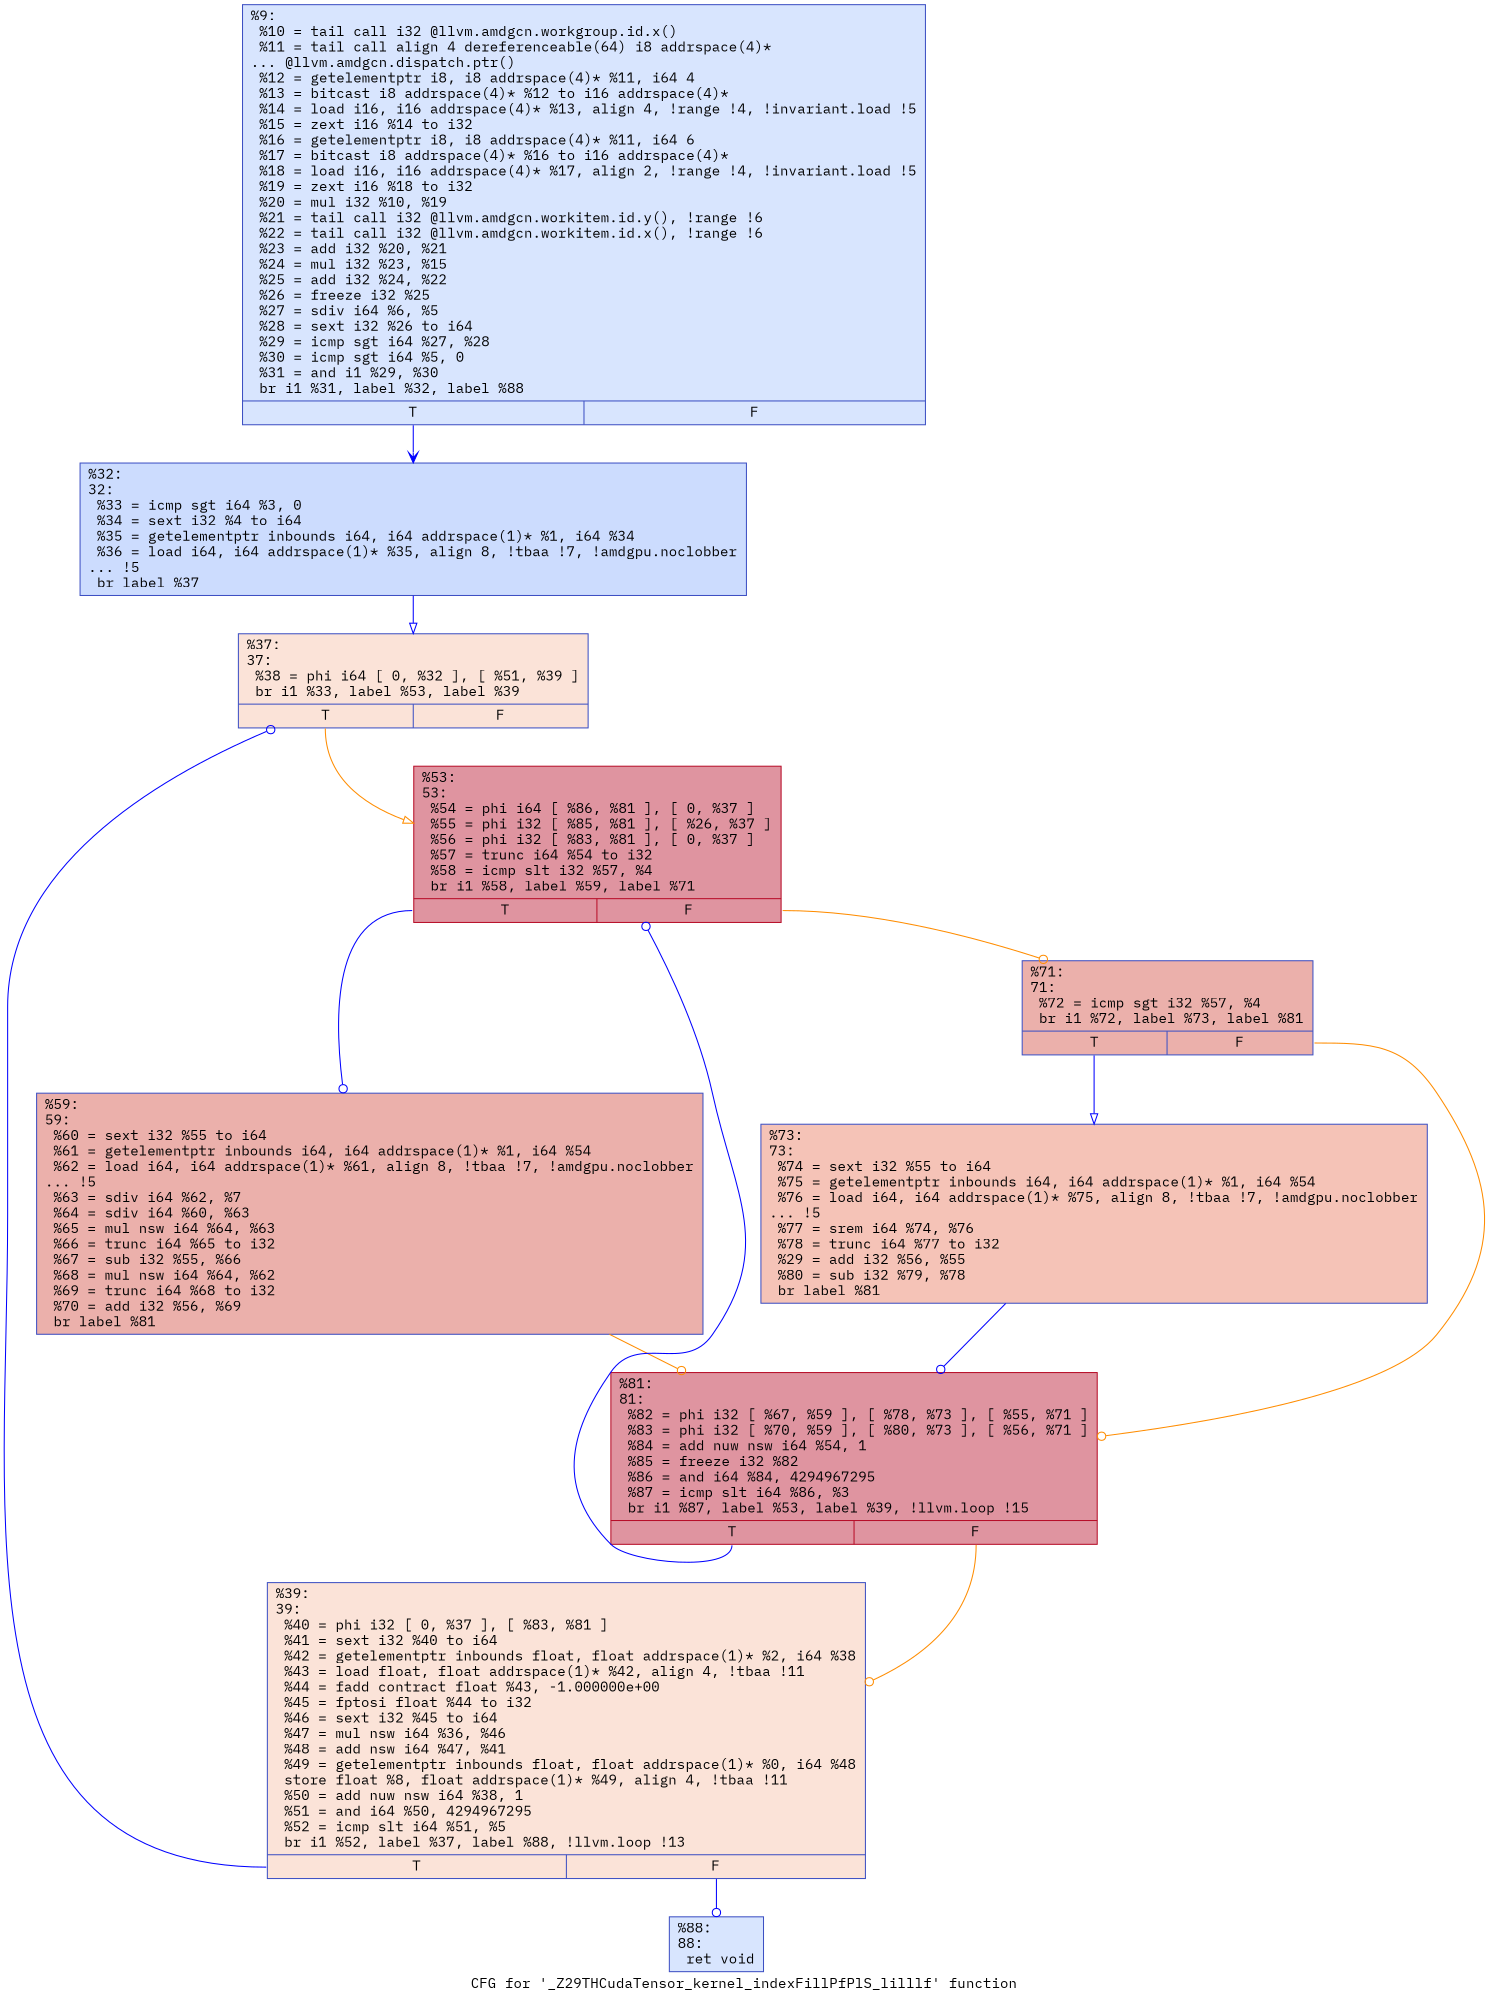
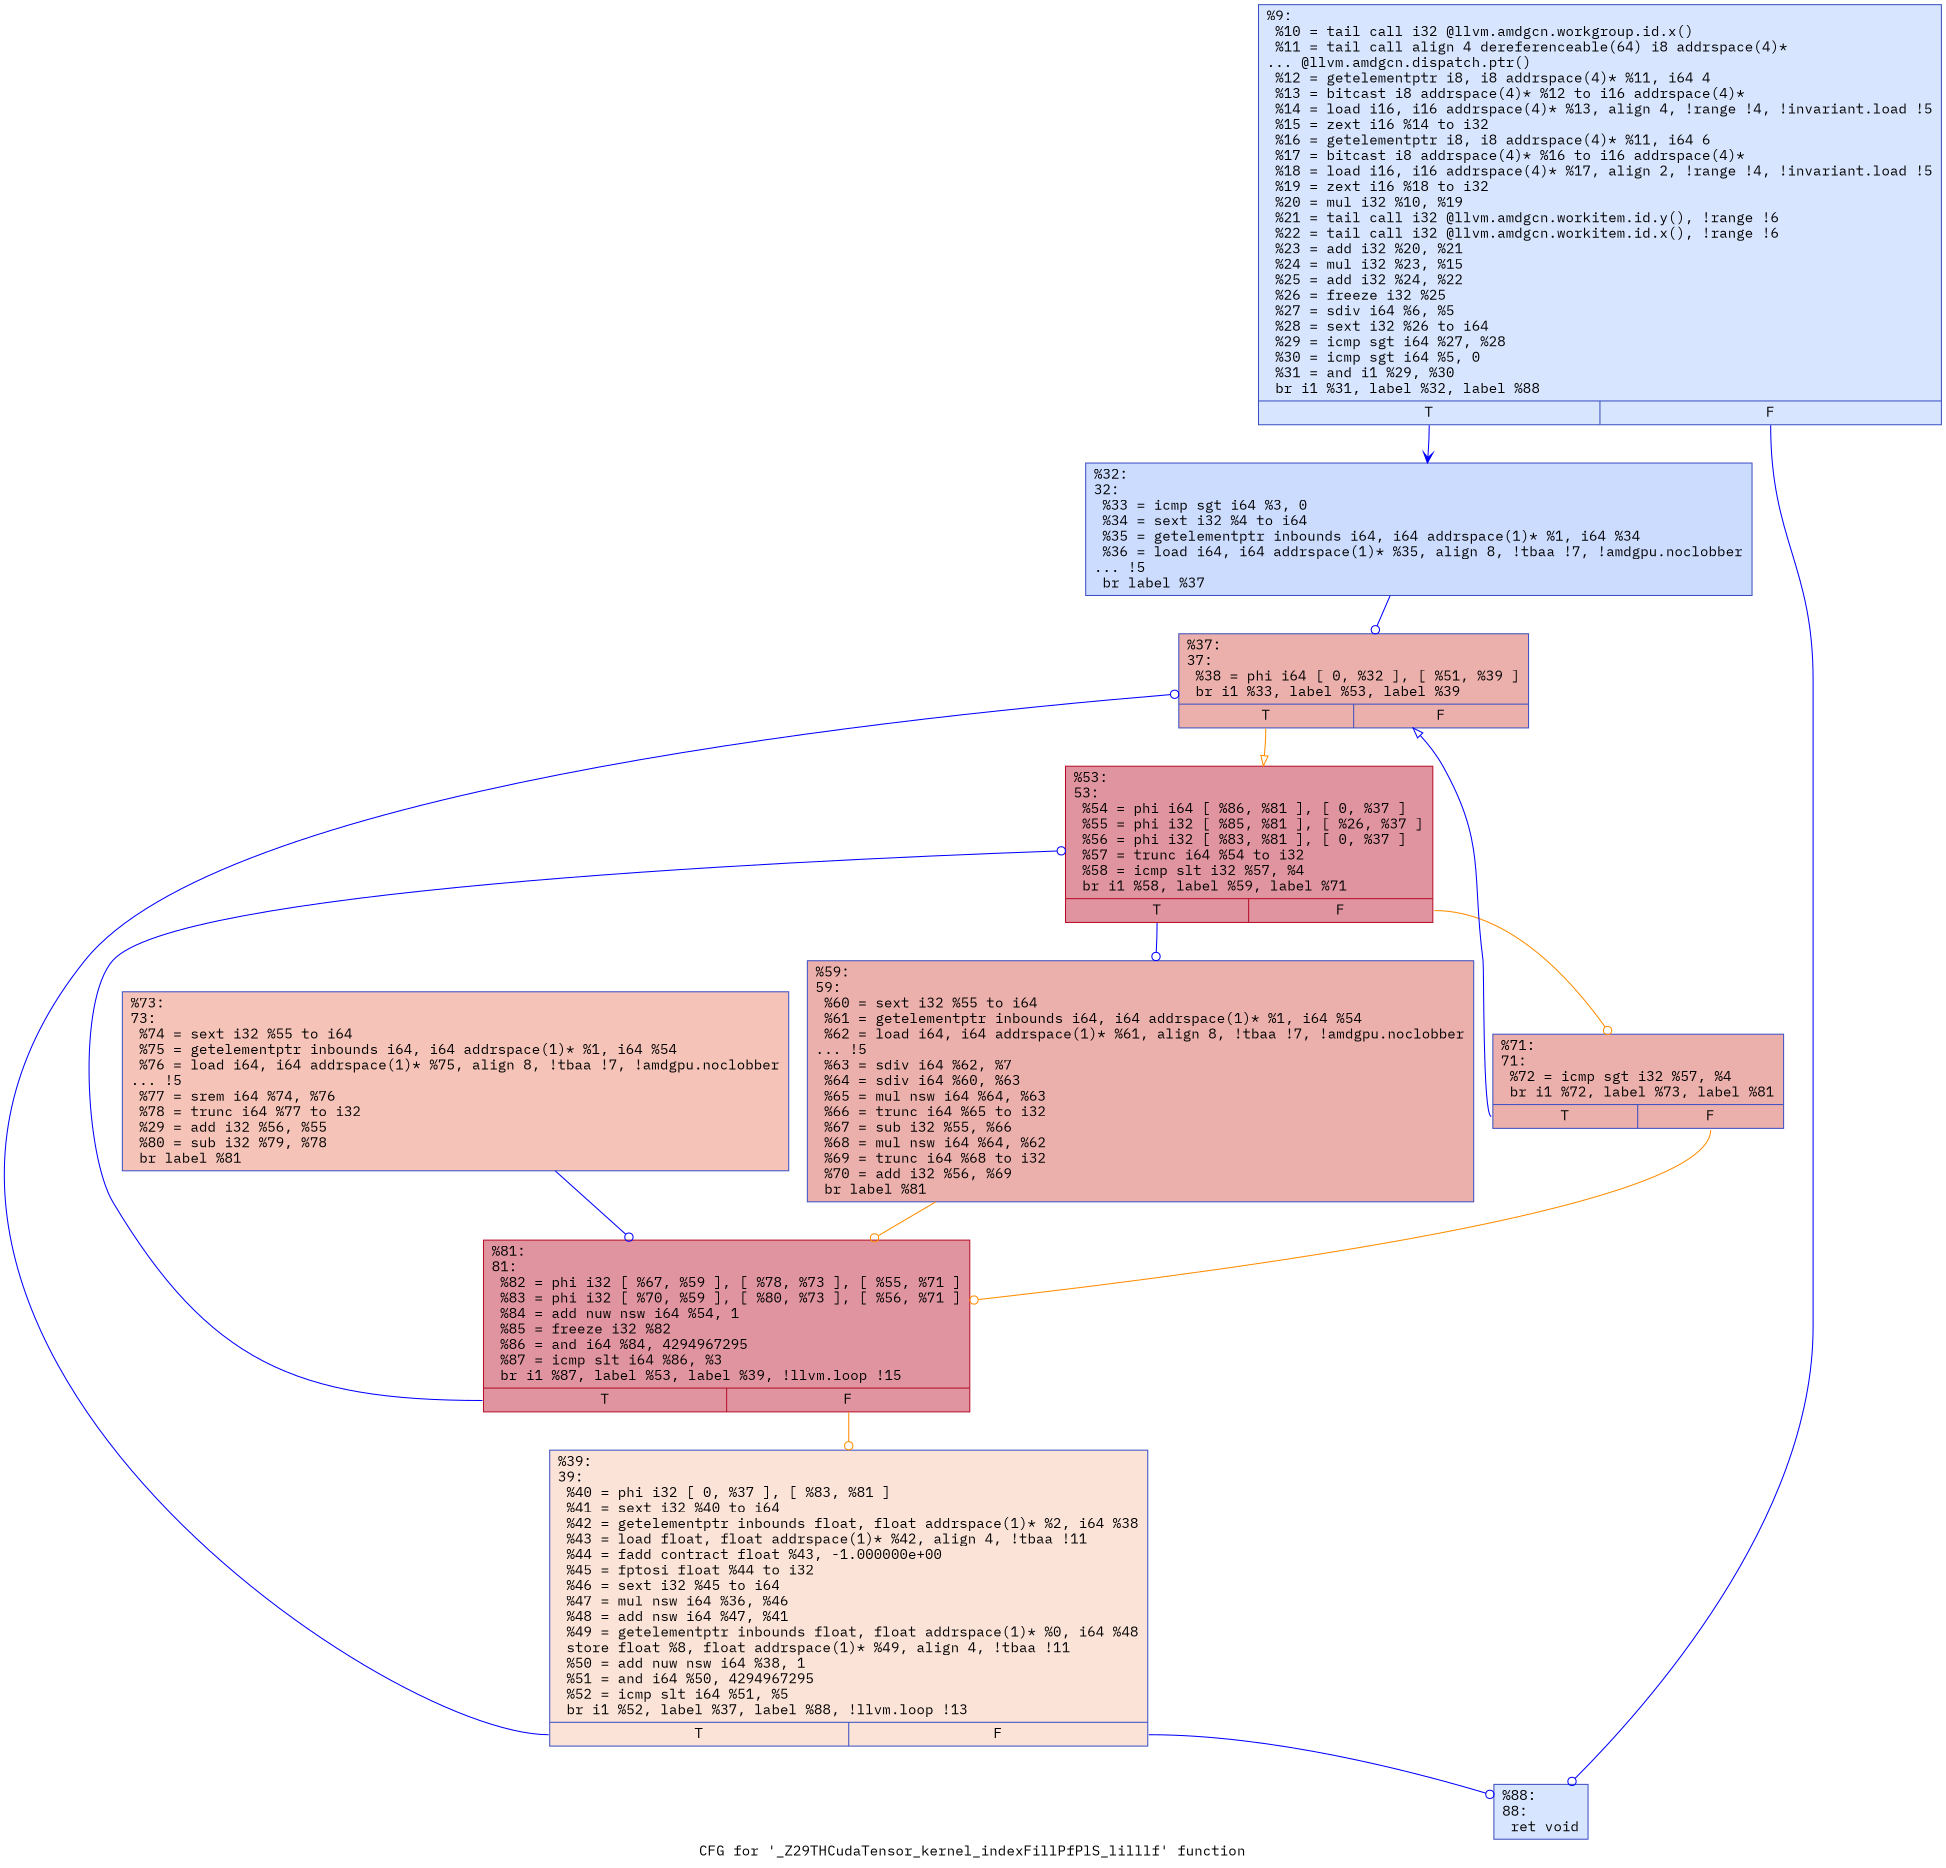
edge "%32:" -> "%37:": arrowhead onormal -> odot
node "%37:": fillcolor #f6bfa670 -> #d24b4070
edge "%71:" -> "%73:": now "%71:" -> "%37:"
edge "%9:" -> "%88:": added
